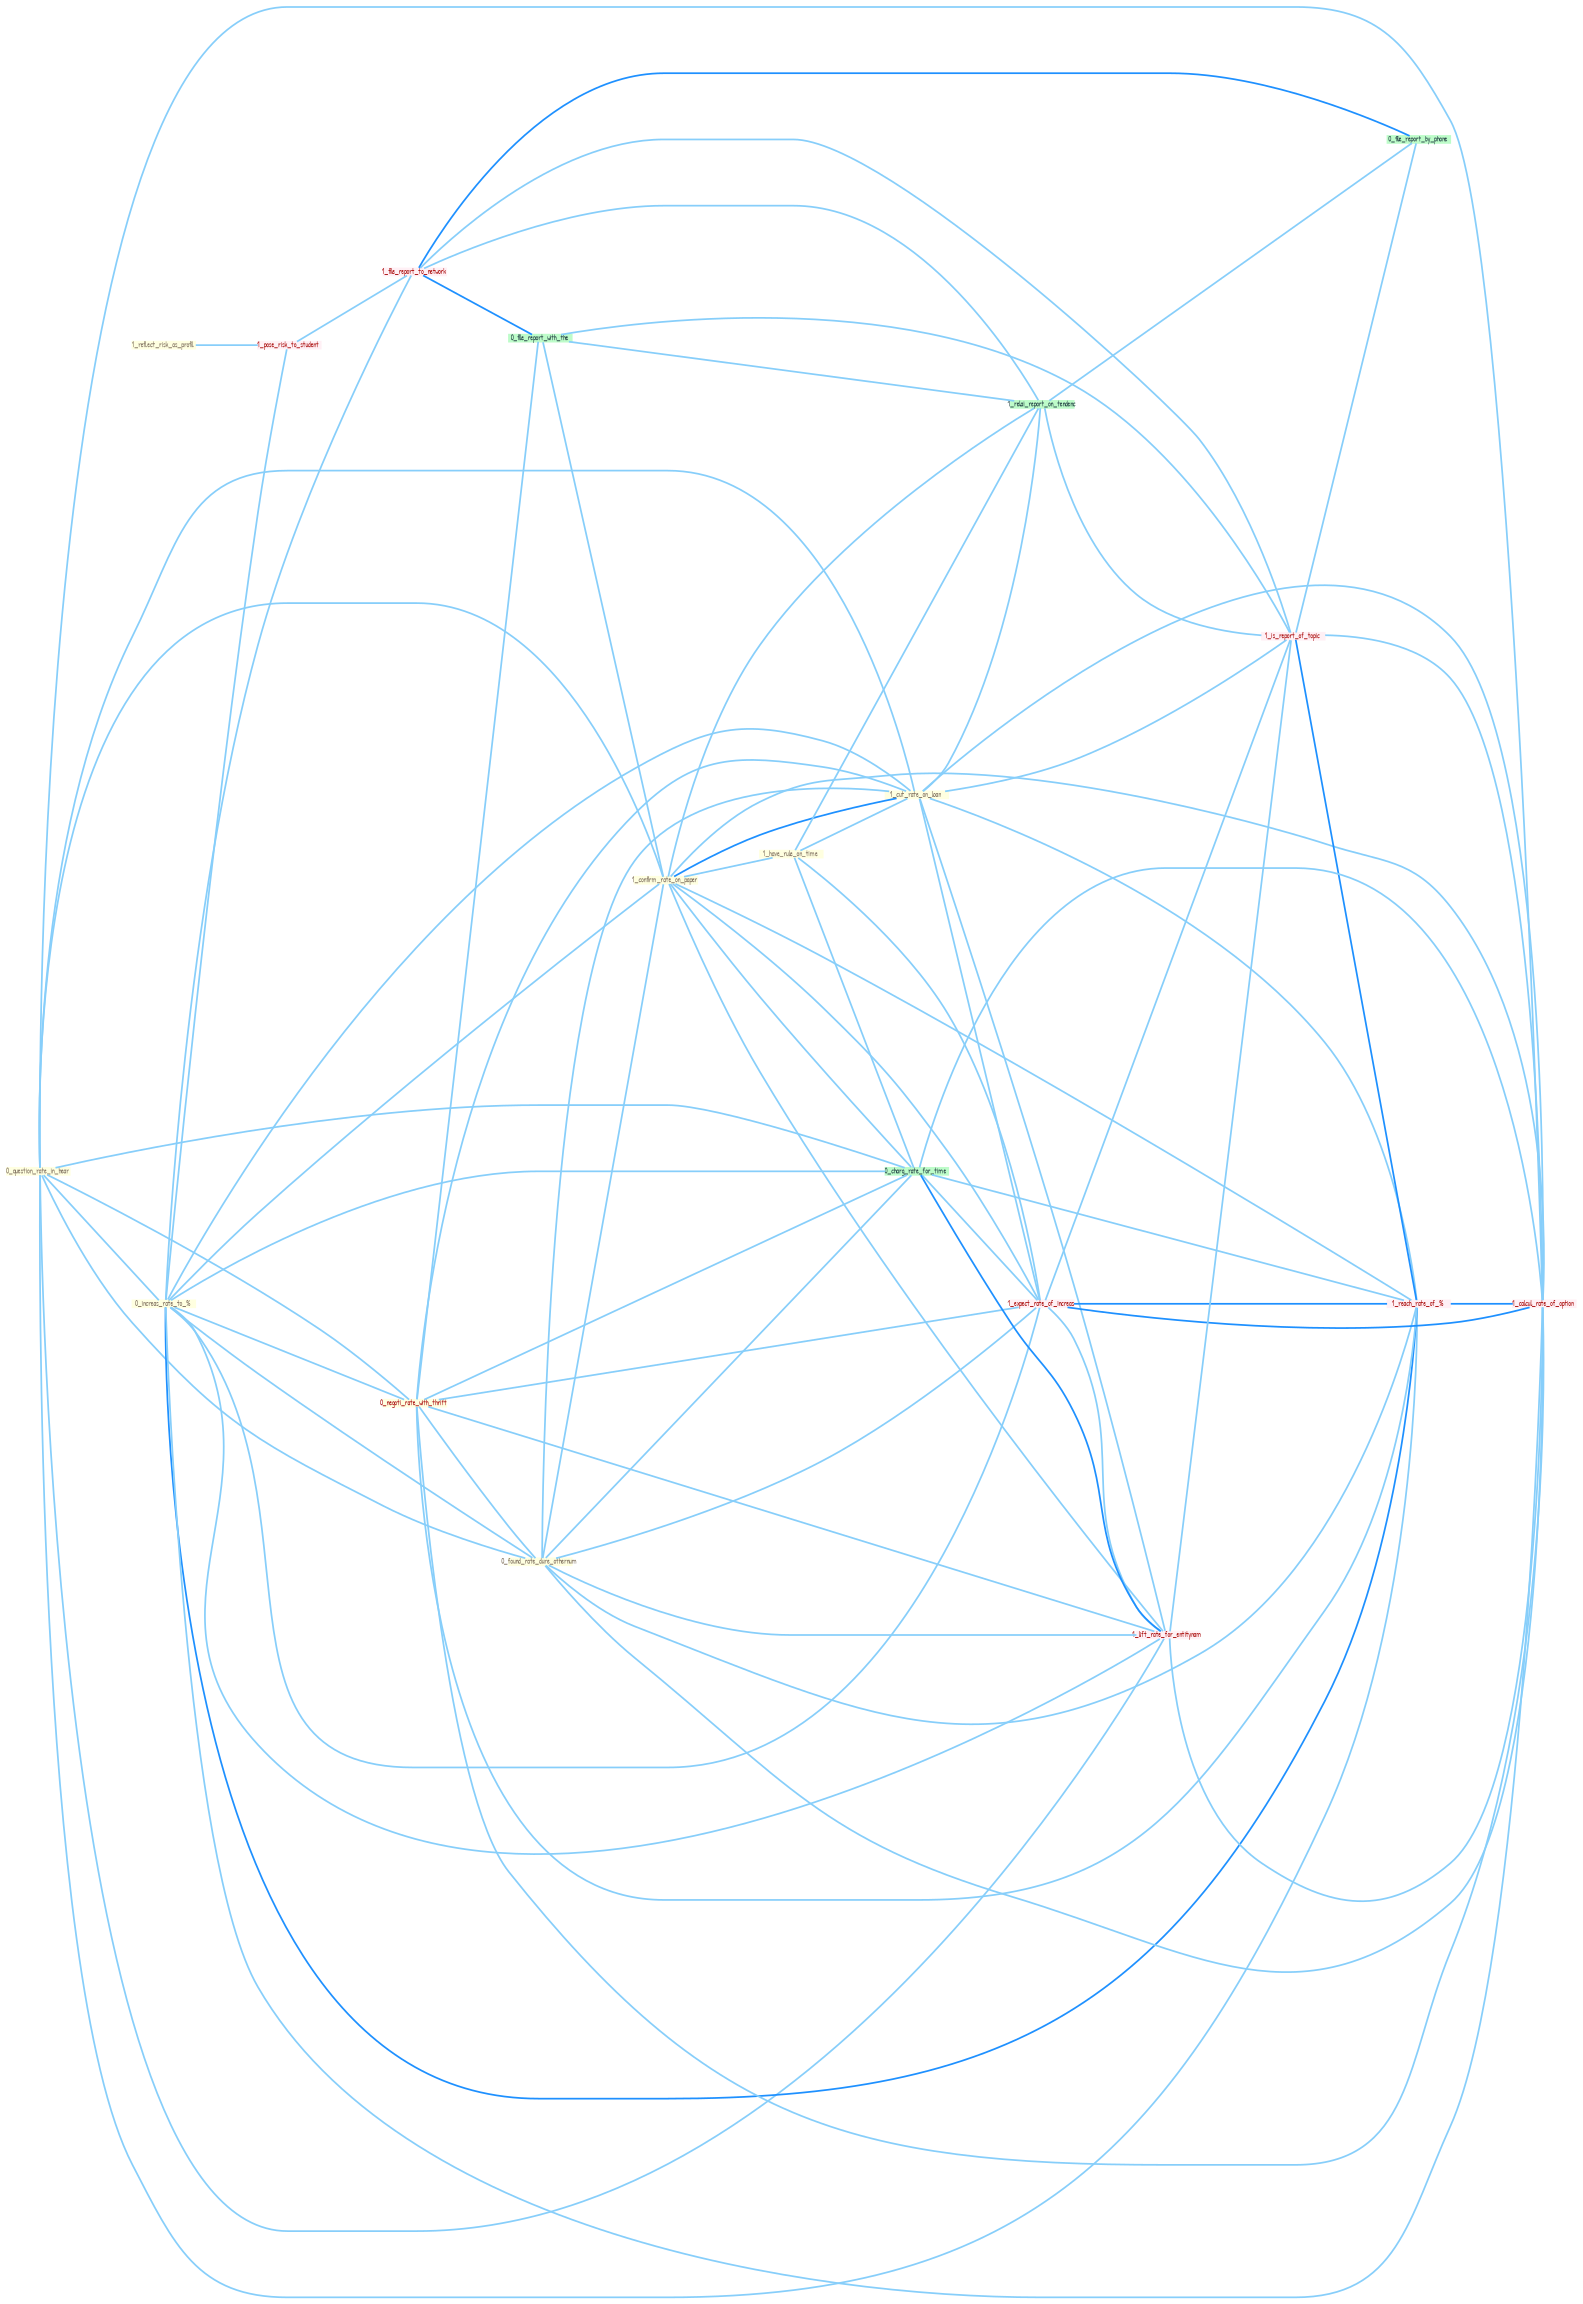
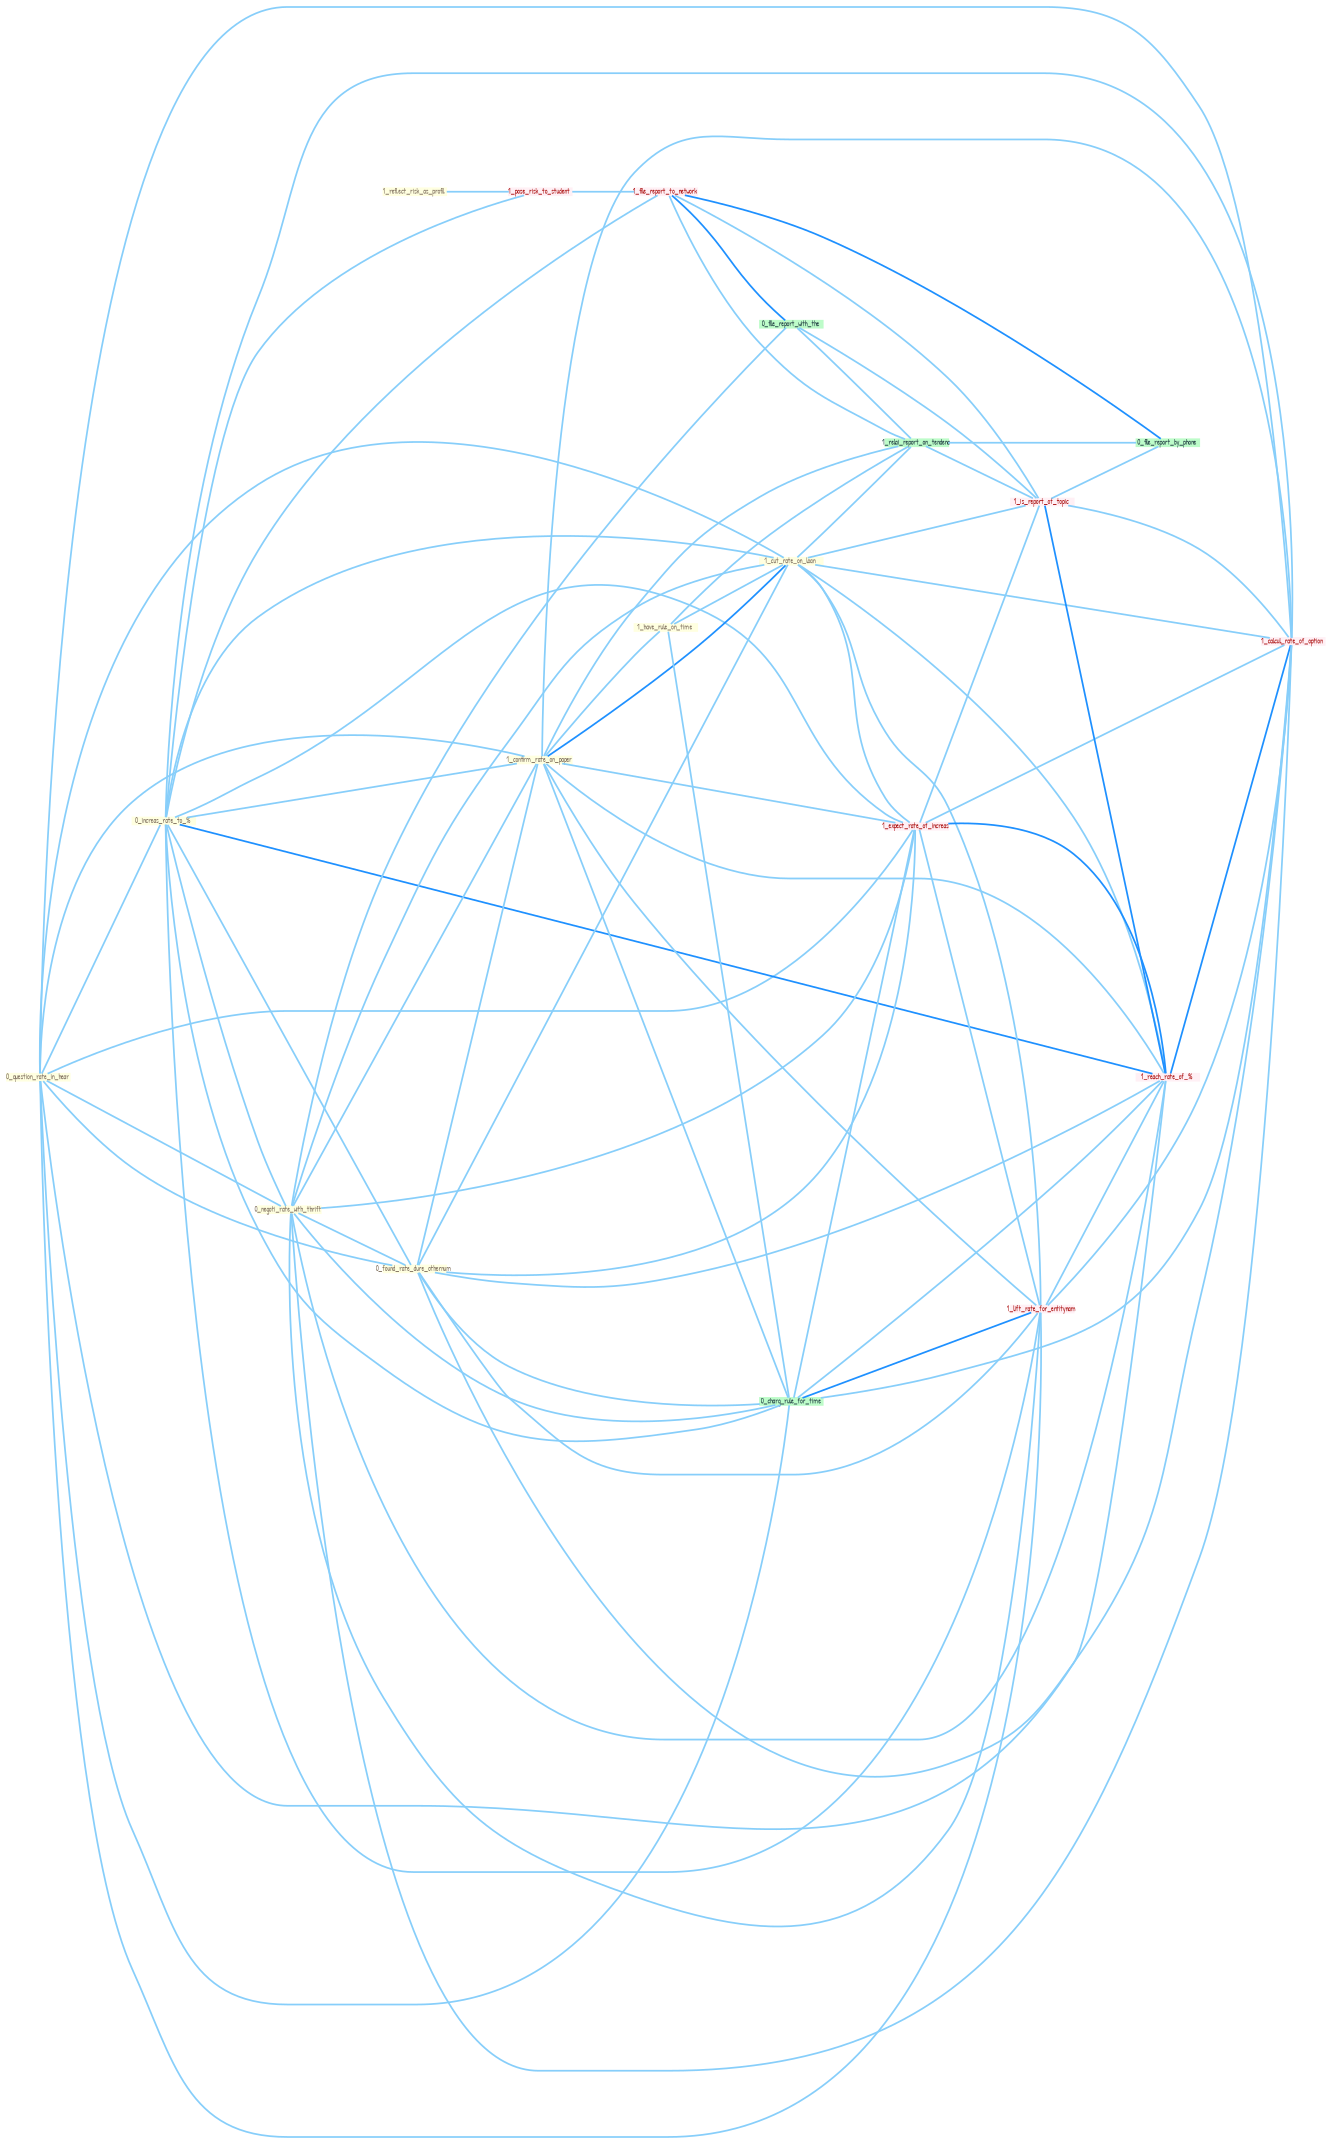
edge "0_file_report_with_the" -- "1_confirm_rate_on_paper": now "0_negoti_rate_with_thrift" -- "1_confirm_rate_on_paper"
edge "1_have_rule_on_time" -- "1_expect_rate_of_increas": now "0_question_rate_in_hear" -- "1_expect_rate_of_increas"
edge "1_is_report_of_topic" -- "1_lift_rate_for_entitynam": now "1_reach_rate_of_%" -- "1_lift_rate_for_entitynam"
node "0_charg_rate_for_time": label "0_charg_rate_for_time" -> "0_charg_rule_for_time"
edge "1_expect_rate_of_increas" -- "1_calcul_rate_of_option": color #1e90ff -> #87cefa
node "0_negoti_rate_with_thrift": fontcolor #b22222 -> #8b7d6b
